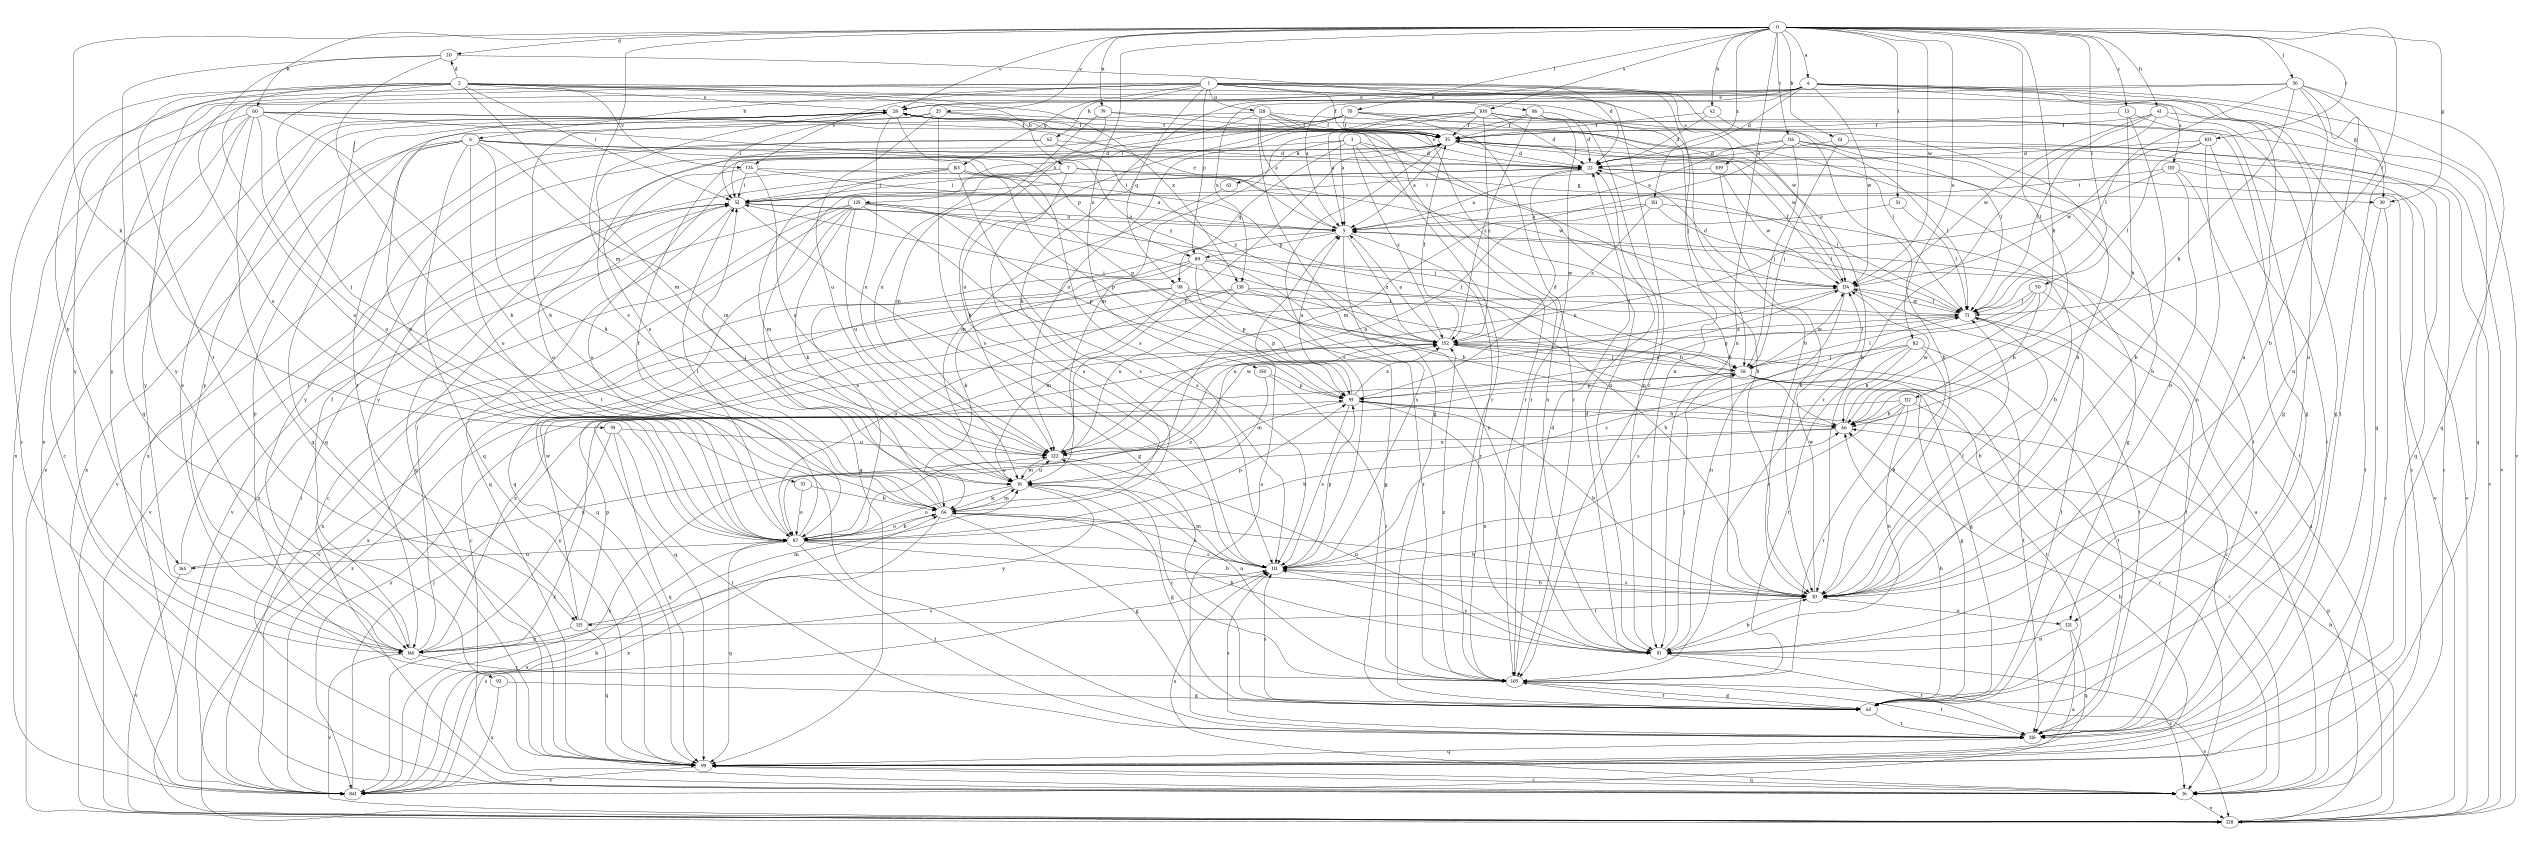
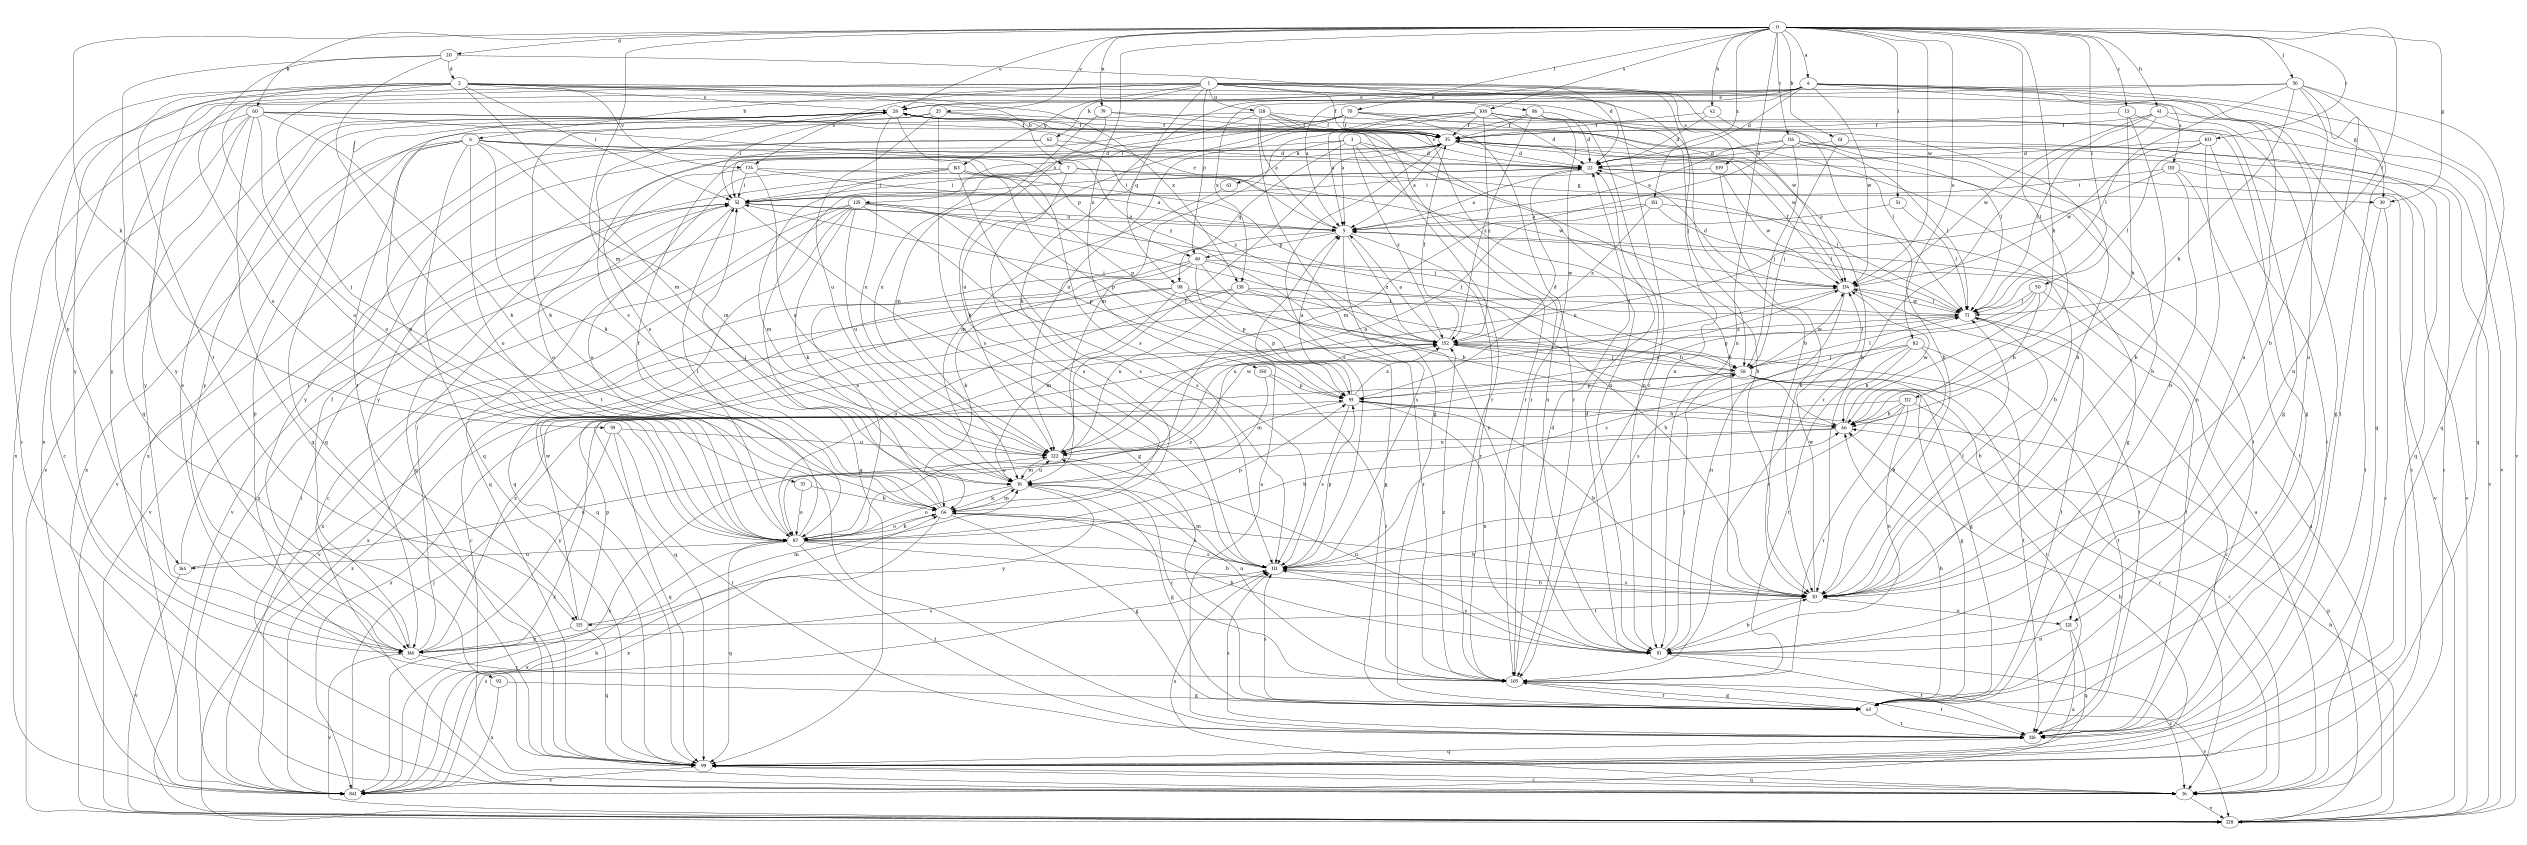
edge "2" -> "20": reversed
node "89": label "89" -> "49"
